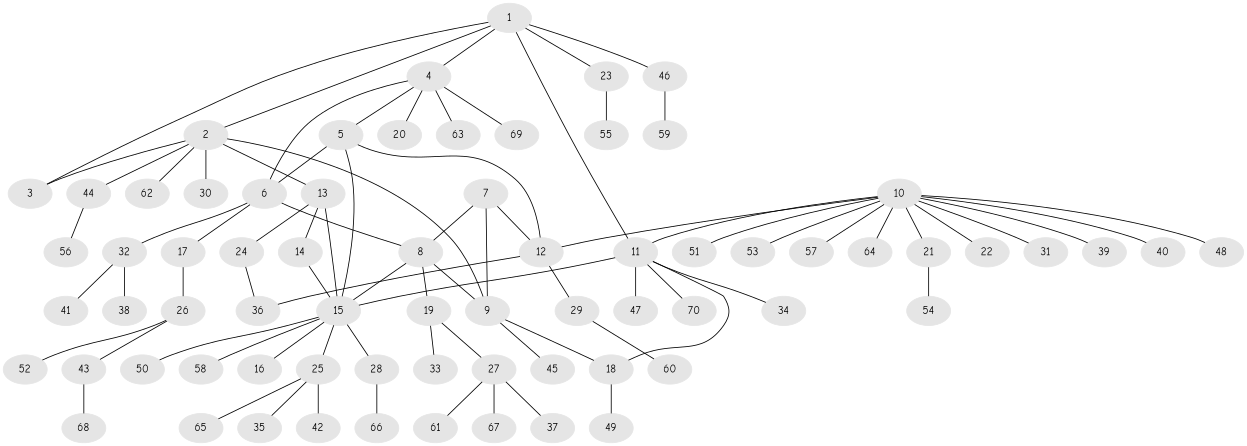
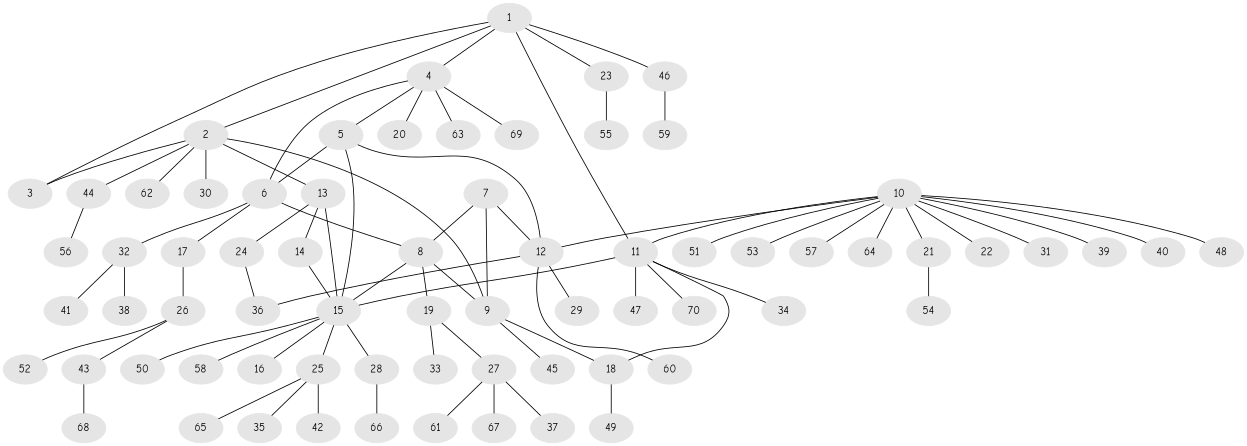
edge "29" -- "60": now "12" -- "60"
